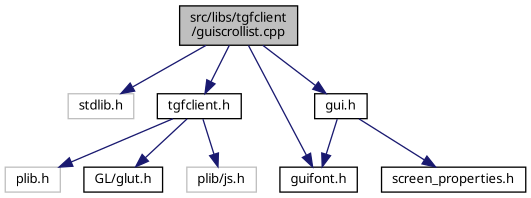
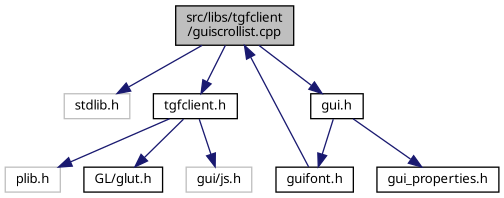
edge "src/libs/tgfclient /guiscrollist.cpp" -> "guifont.h": reversed
node "plib/js.h": label "plib/js.h" -> "gui/js.h"
node "screen_properties.h": label "screen_properties.h" -> "gui_properties.h"
